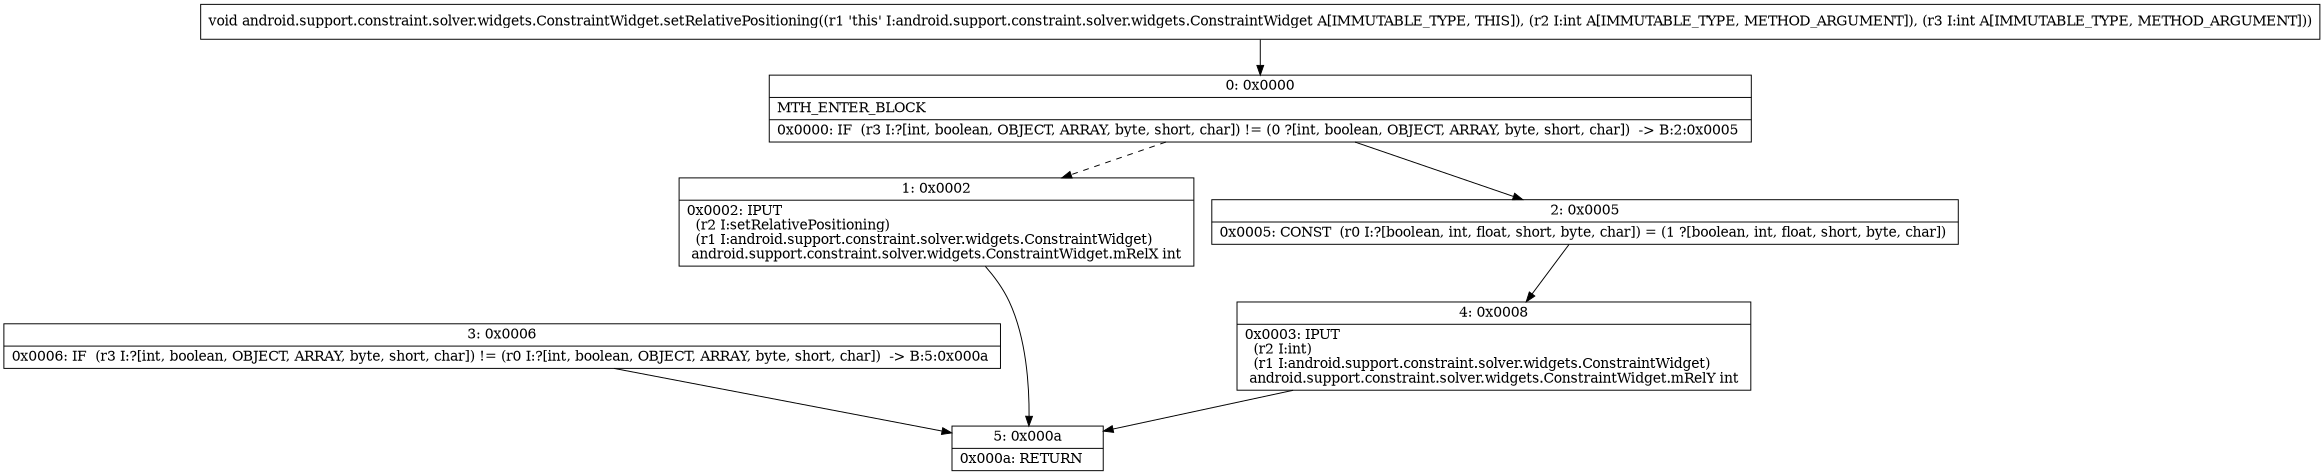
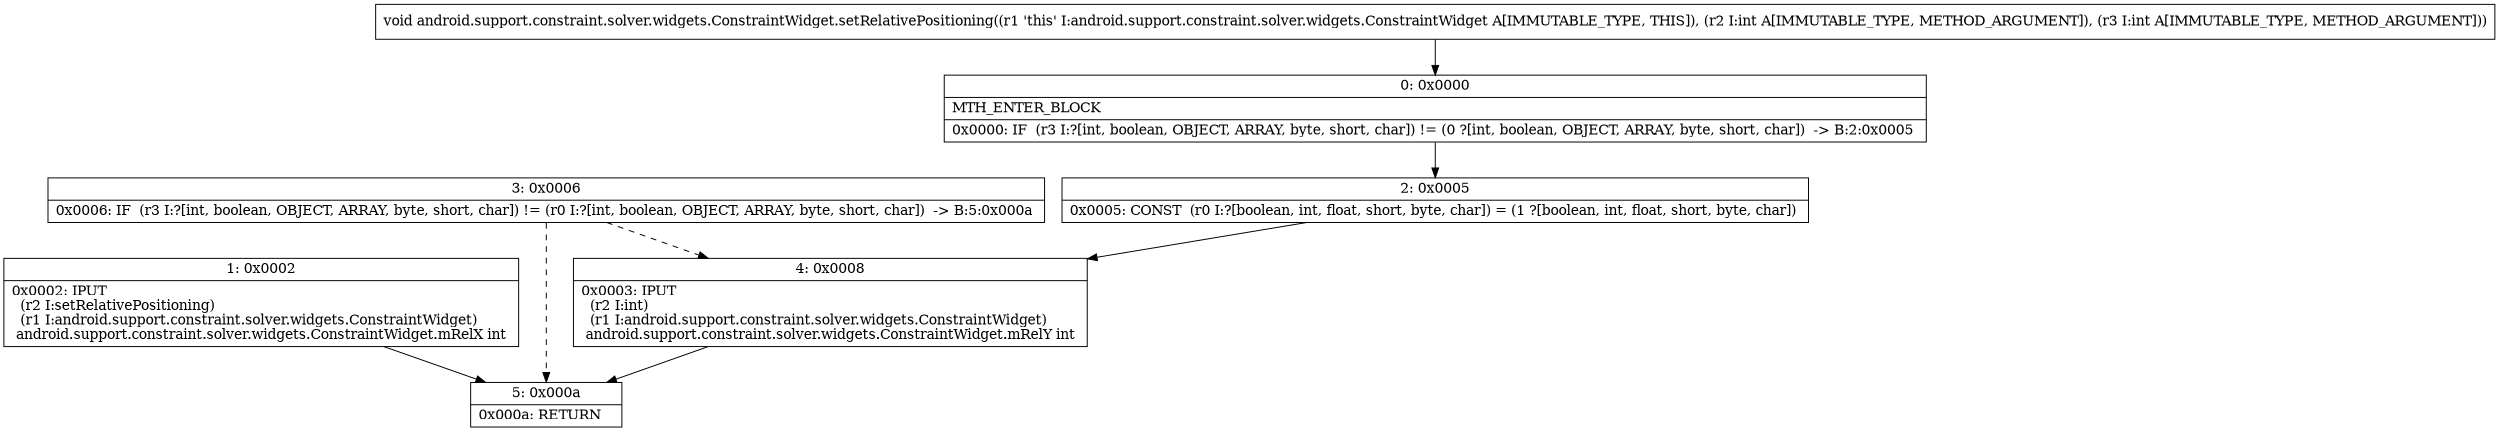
edge "0: 0x0000" -> "1: 0x0002": removed
edge "3: 0x0006" -> "4: 0x0008": added
edge "3: 0x0006" -> "5: 0x000a": style solid -> dashed
